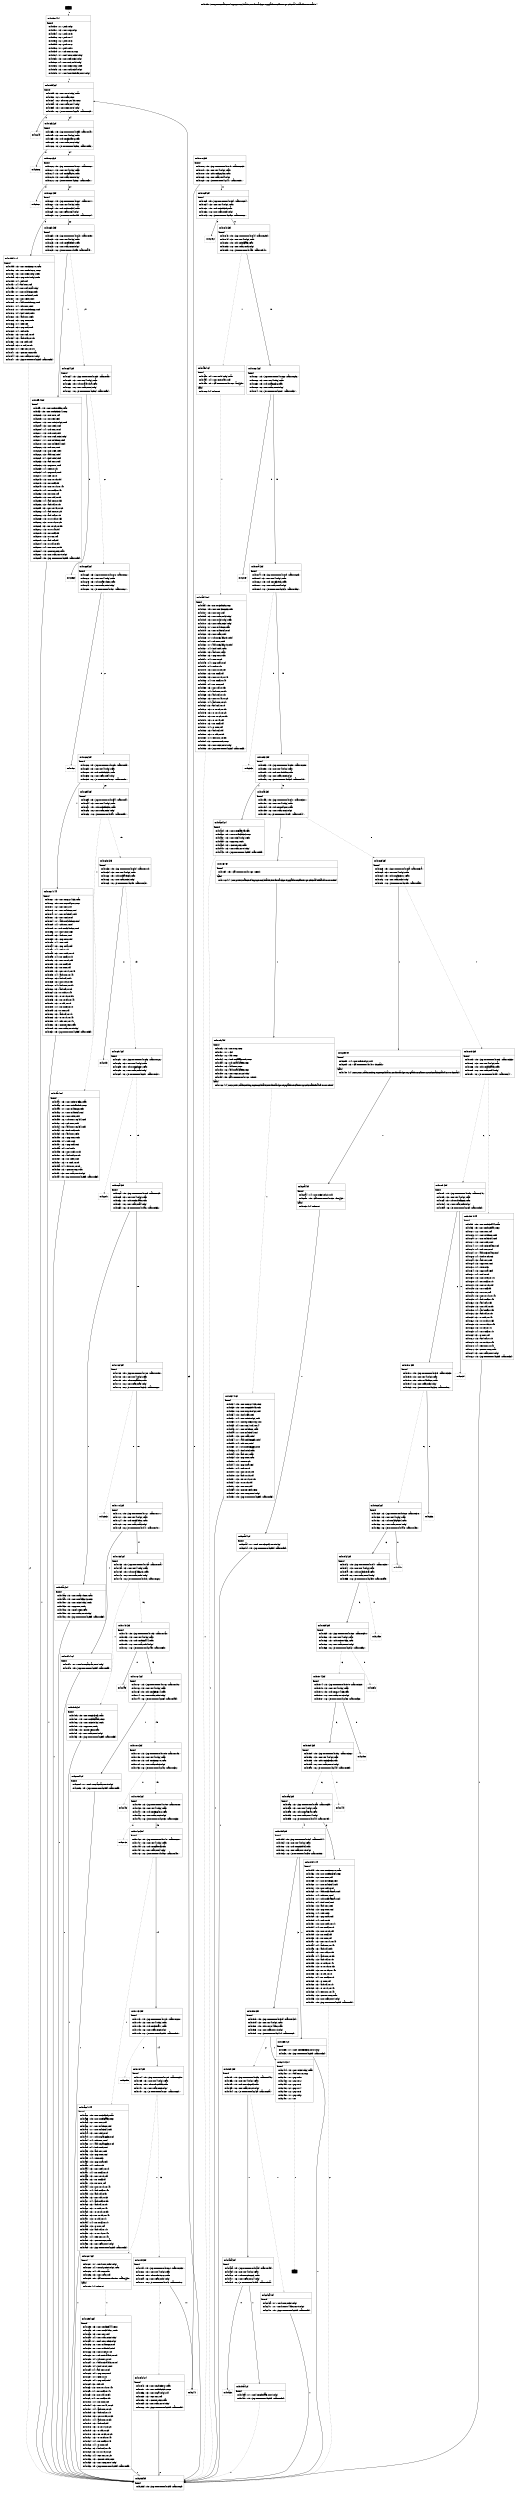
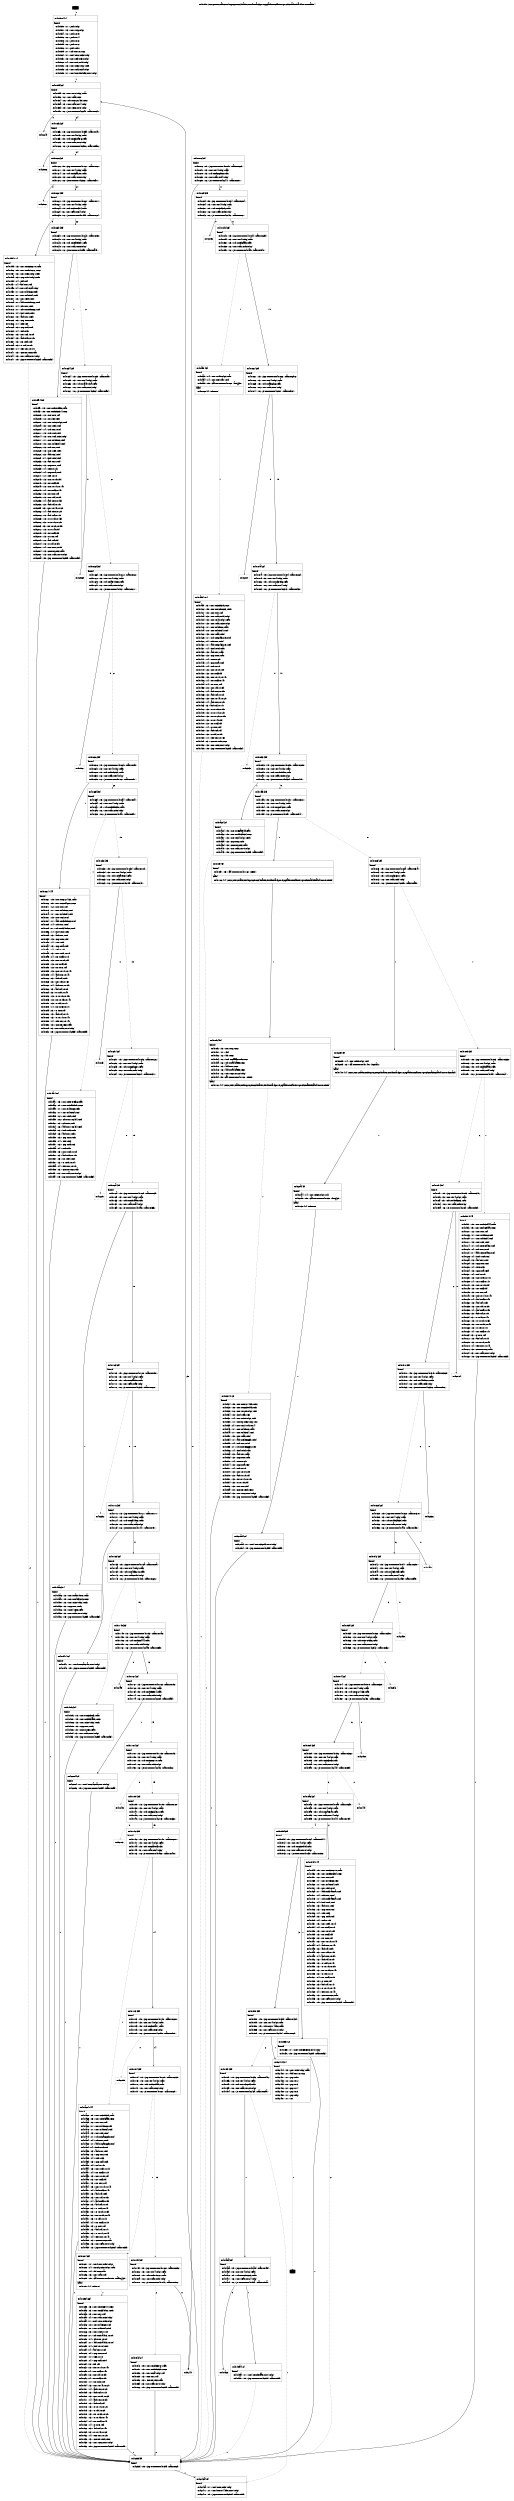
edge "0x40246a [19]" -> "0x40259f [5]": reversed
